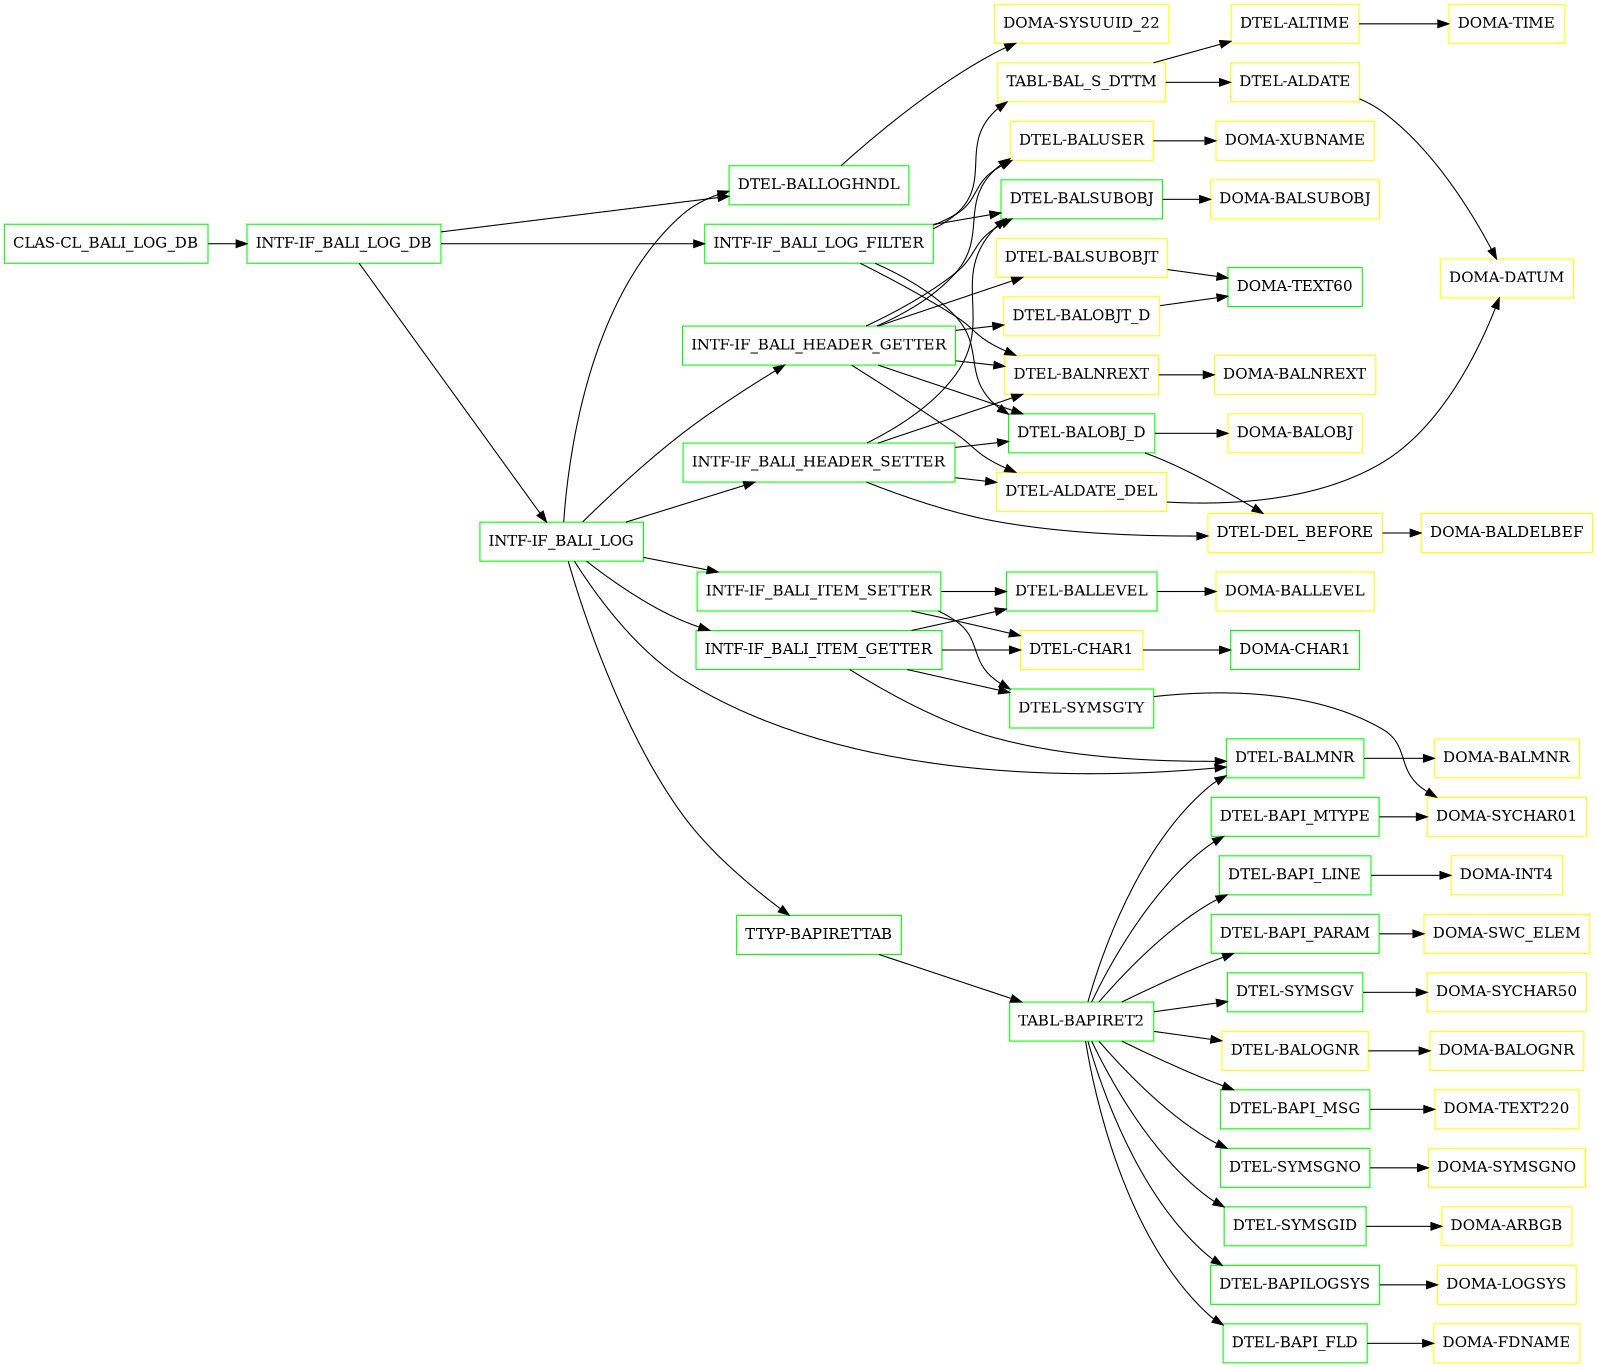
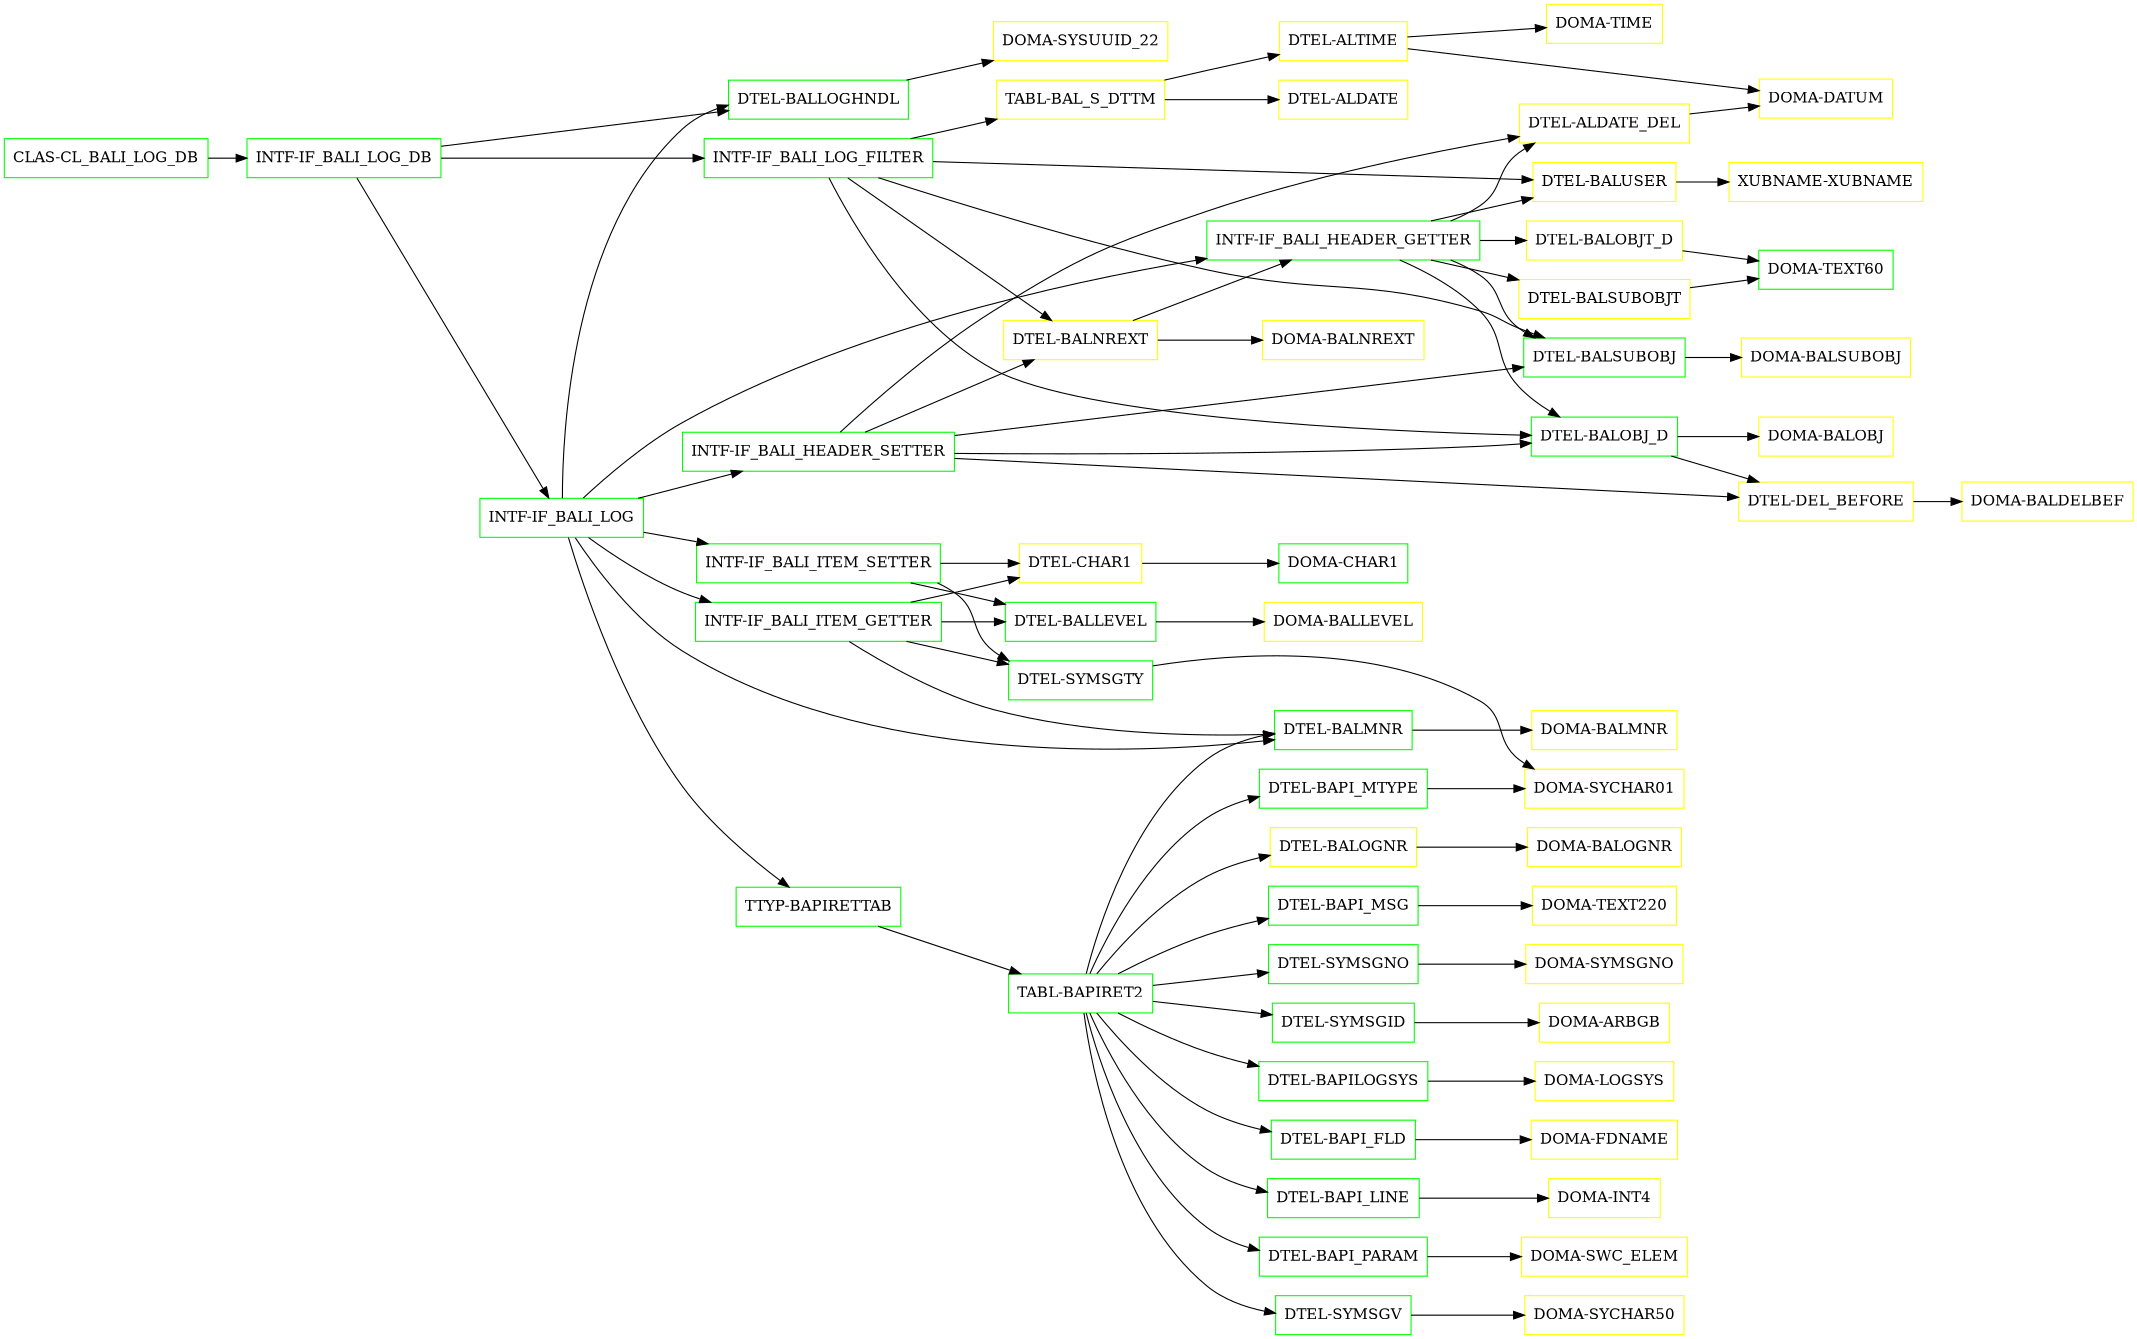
node "DOMA-XUBNAME": label "DOMA-XUBNAME" -> "XUBNAME-XUBNAME"
edge "DTEL-ALDATE" -> "DOMA-DATUM": now "DTEL-ALTIME" -> "DOMA-DATUM"
edge "INTF-IF_BALI_HEADER_GETTER" -> "DTEL-BALNREXT": reversed
